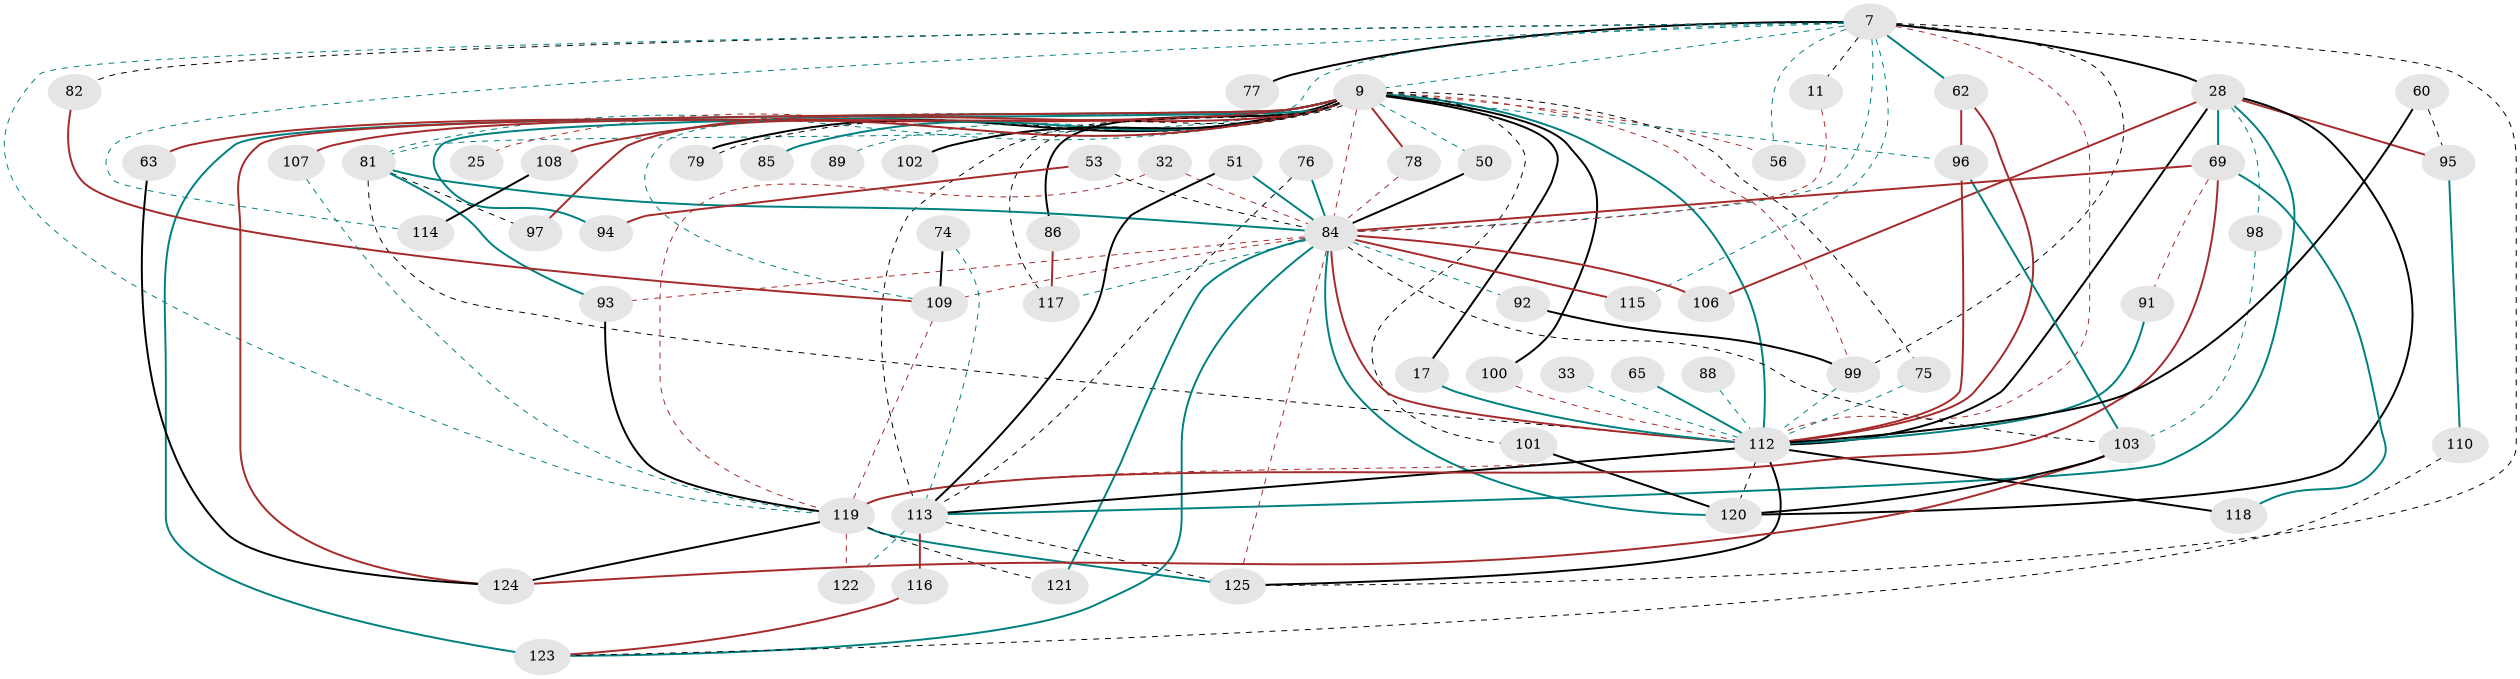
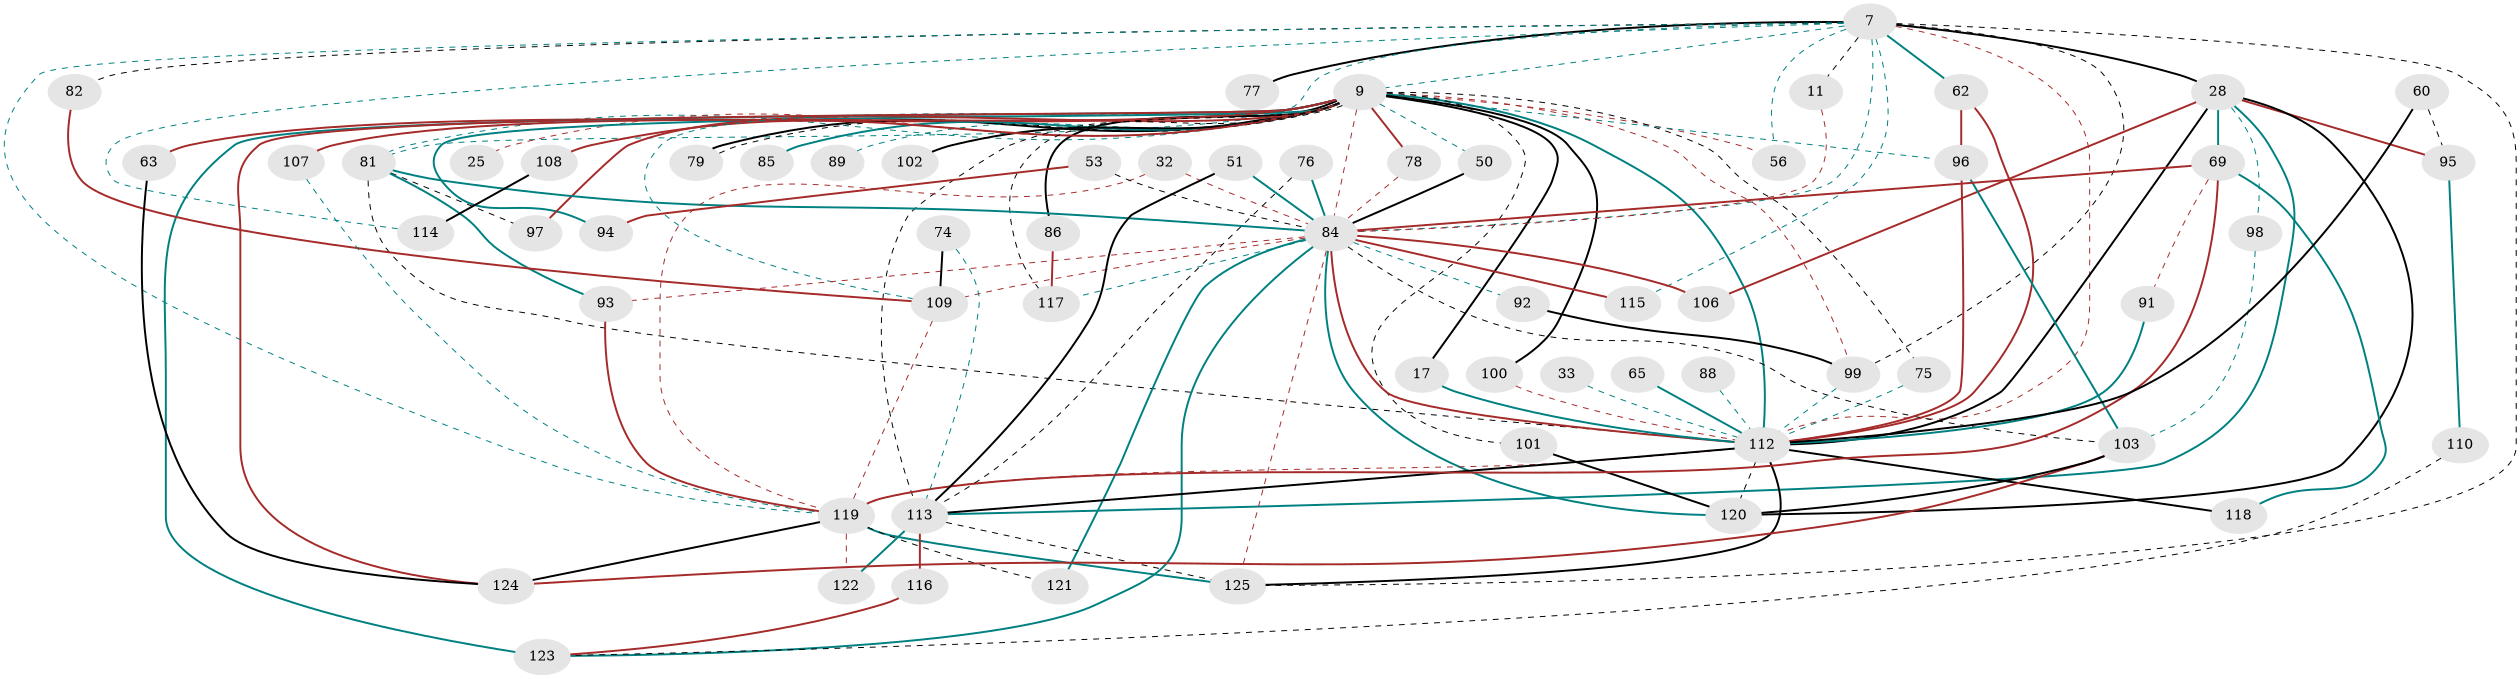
edge "93" -- "119": color black -> brown
edge "113" -- "122": style dashed -> bold
